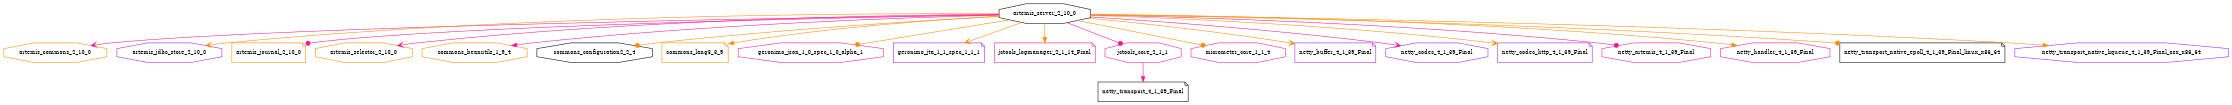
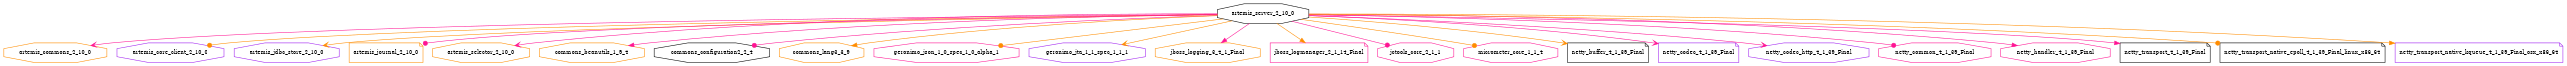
edge "artemis_server_2_10_0" -> "netty_handler_4_1_39_Final": color darkorange -> deeppink
edge "artemis_server_2_10_0" -> "netty_codec_http_4_1_39_Final": color darkorange -> deeppink
edge "artemis_server_2_10_0" -> "commons_configuration2_2_4": color darkorange -> deeppink
node "artemis_core_client_2_10_0": added
node "commons_lang3_3_9": shape note -> octagon
node "geronimo_jta_1_1_spec_1_1_1": shape note -> octagon
node "jctools_logmanager_2_1_14_Final": label "jctools_logmanager_2_1_14_Final" -> "jboss_logmanager_2_1_14_Final"
node "jboss_logging_3_4_1_Final": added
node "netty_buffer_4_1_39_Final": color purple -> black
node "netty_codec_4_1_39_Final": shape octagon -> note
node "netty_codec_http_4_1_39_Final": shape note -> octagon
node "netty_artemis_4_1_39_Final": label "netty_artemis_4_1_39_Final" -> "netty_common_4_1_39_Final"
node "netty_transport_native_kqueue_4_1_39_Final_osx_x86_64": shape octagon -> note
edge "jctools_core_2_1_1" -> "netty_transport_4_1_39_Final": now "artemis_server_2_10_0" -> "netty_transport_4_1_39_Final"
